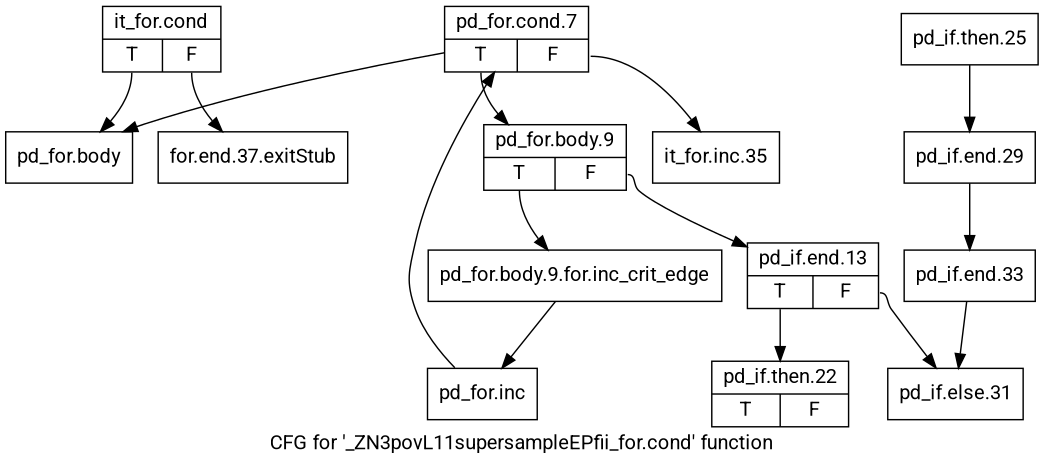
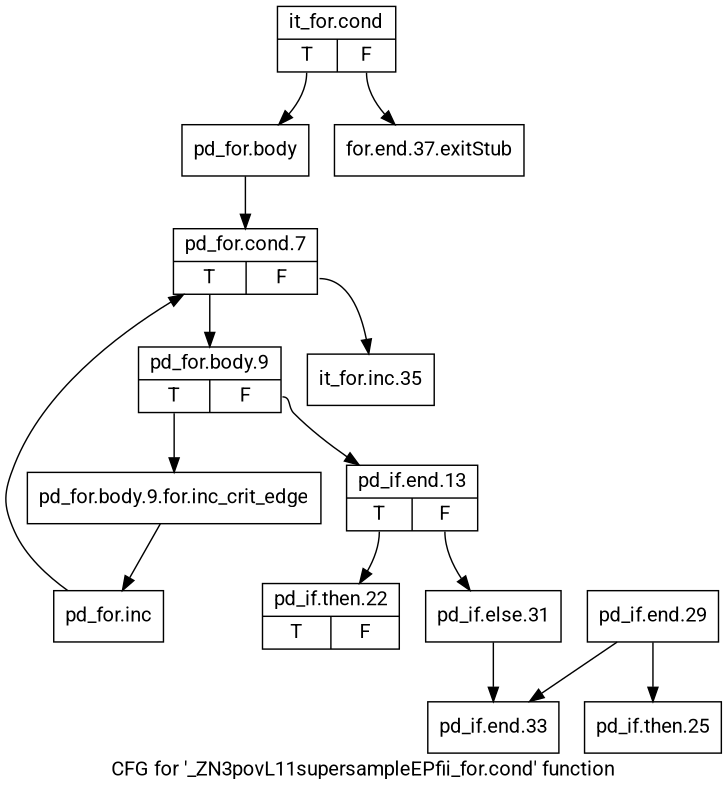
edge "pd_for.cond.7" -> "pd_for.body": reversed
edge "pd_if.then.25" -> "pd_if.end.29": reversed
edge "pd_if.end.33" -> "pd_if.else.31": reversed
